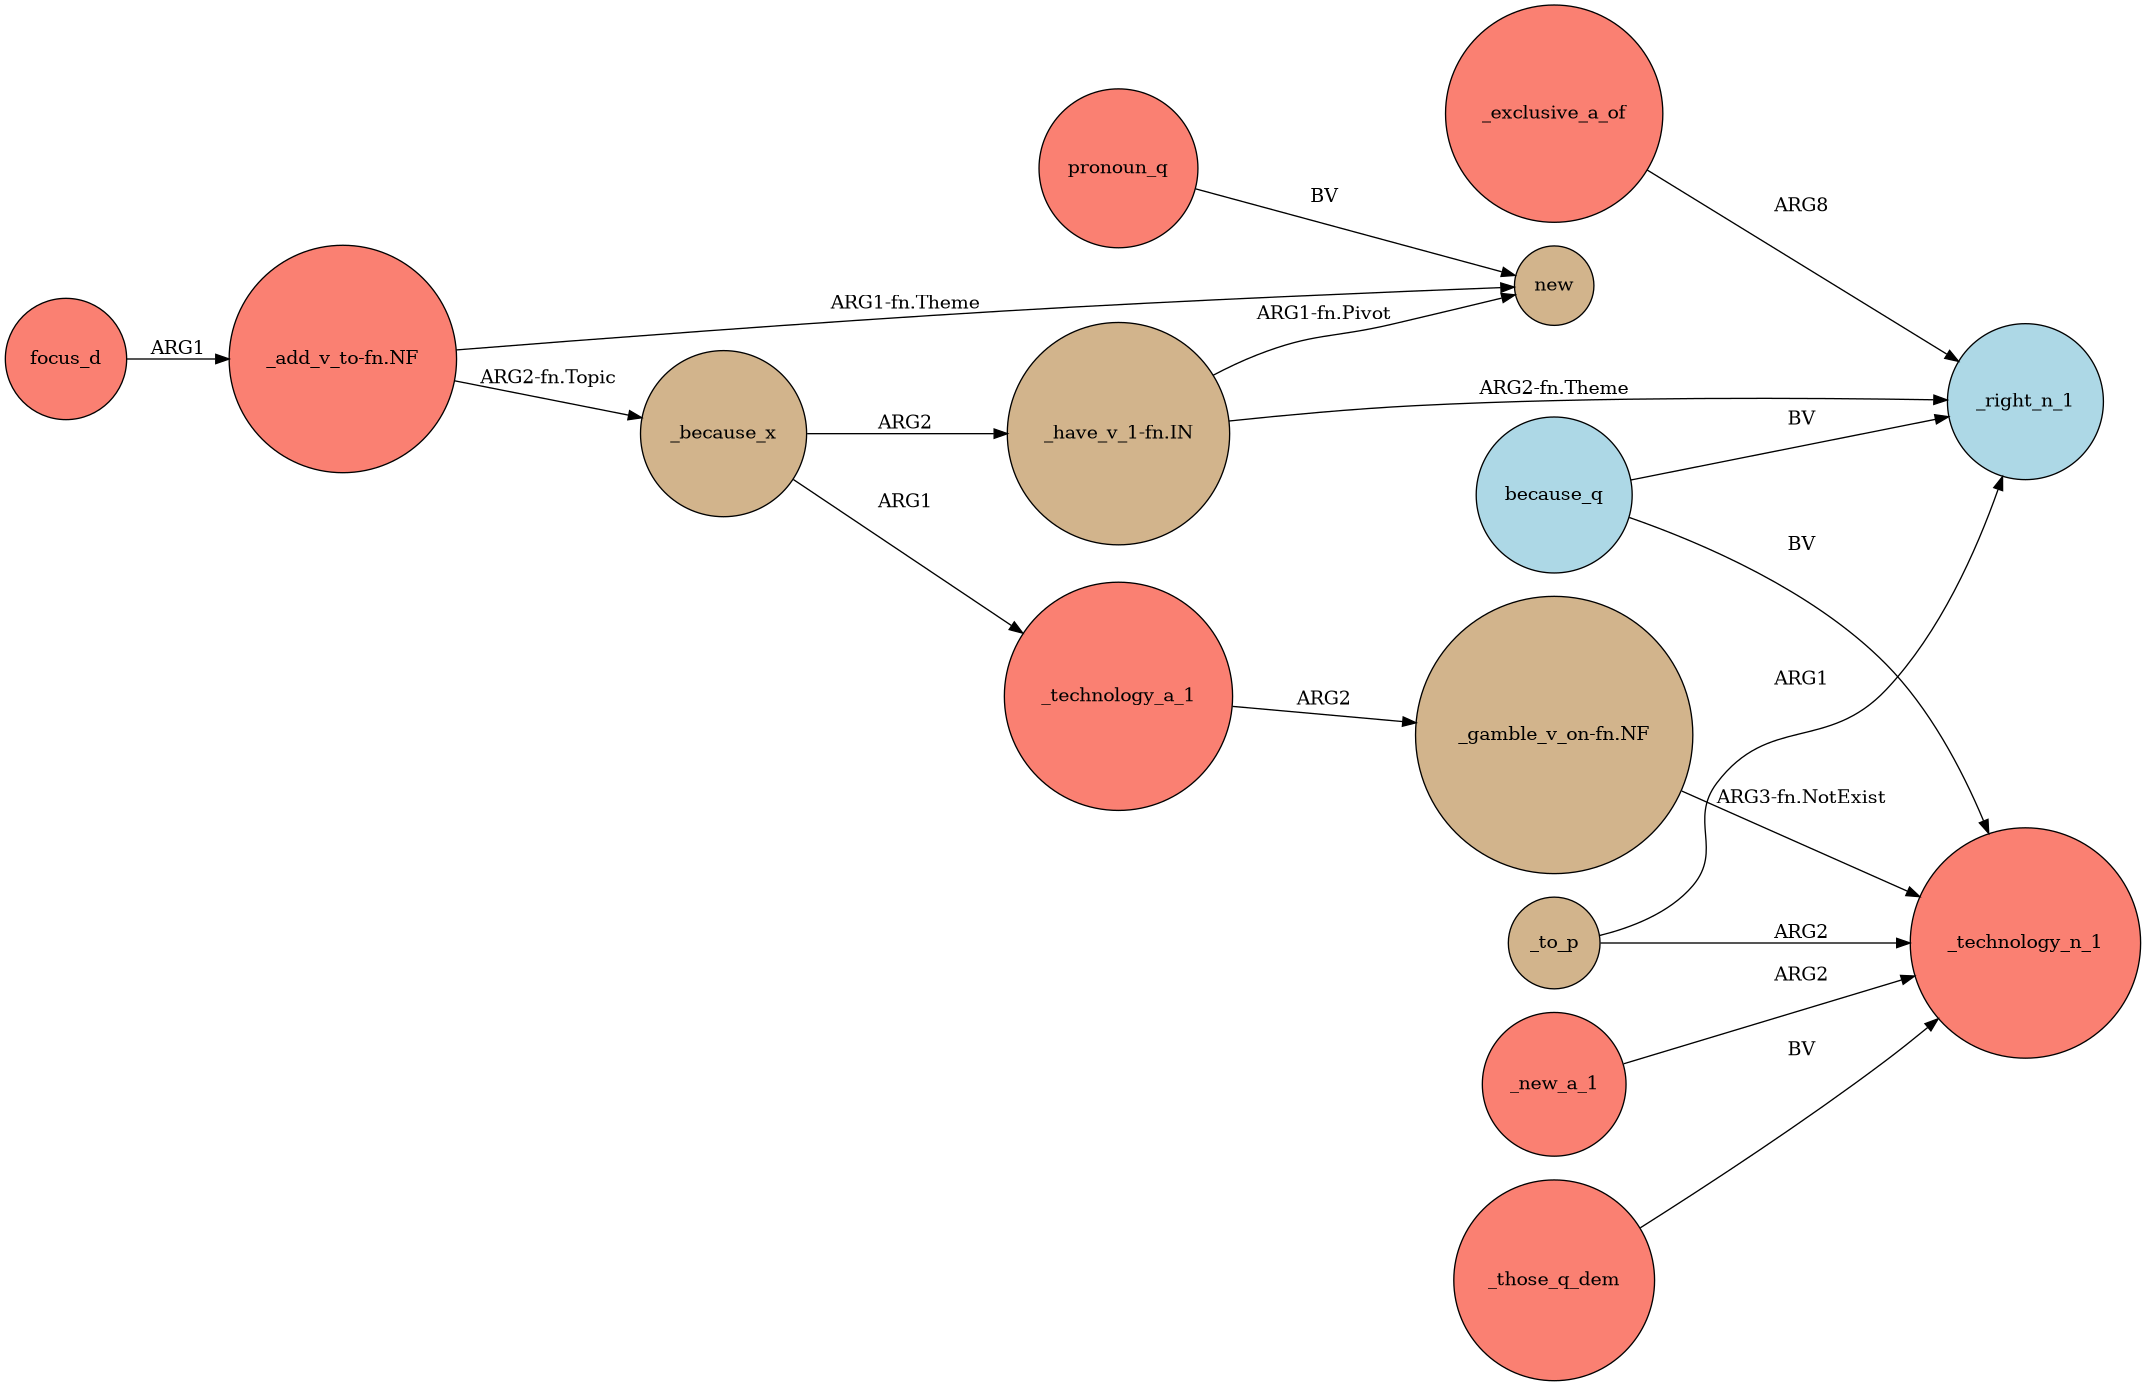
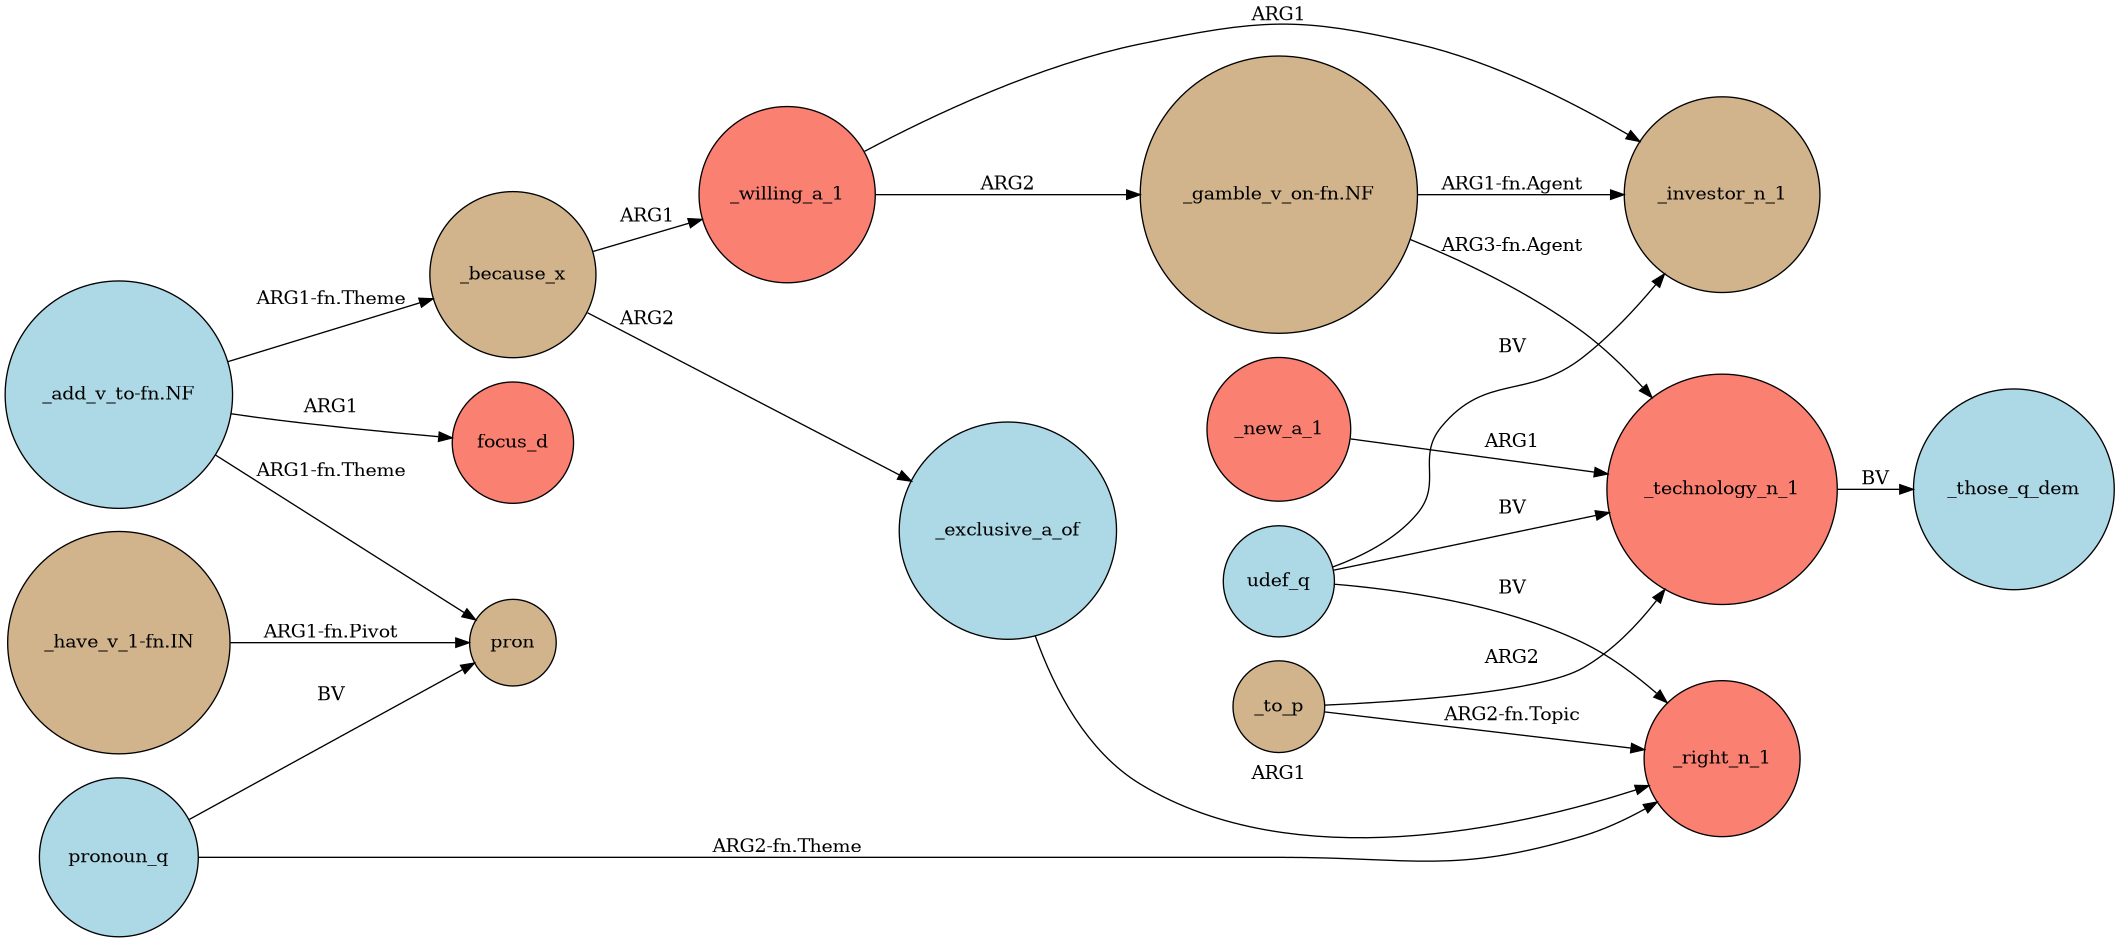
node "_exclusive_a_of": fillcolor salmon -> lightblue
node "pronoun_q": fillcolor salmon -> lightblue
node "_investor_n_1": added
edge "_exclusive_a_of" -> "_right_n_1": label "ARG8" -> "ARG1"
node "new": label "new" -> "pron"
edge "focus_d" -> "_add_v_to-fn.NF": reversed
node "_add_v_to-fn.NF": fillcolor salmon -> lightblue
edge "_add_v_to-fn.NF" -> "_because_x": label "ARG2-fn.Topic" -> "ARG1-fn.Theme"
edge "_have_v_1-fn.IN" -> "_right_n_1": now "pronoun_q" -> "_right_n_1"
node "_right_n_1": fillcolor lightblue -> salmon
edge "_because_x" -> "_have_v_1-fn.IN": now "_because_x" -> "_exclusive_a_of"
node "because_q": label "because_q" -> "udef_q"
edge "_to_p" -> "_right_n_1": label "ARG1" -> "ARG2-fn.Topic"
node "_technology_a_1": label "_technology_a_1" -> "_willing_a_1"
edge "_gamble_v_on-fn.NF" -> "_technology_n_1": label "ARG3-fn.NotExist" -> "ARG3-fn.Agent"
edge "_new_a_1" -> "_technology_n_1": label "ARG2" -> "ARG1"
edge "_those_q_dem" -> "_technology_n_1": reversed
node "_those_q_dem": fillcolor salmon -> lightblue
